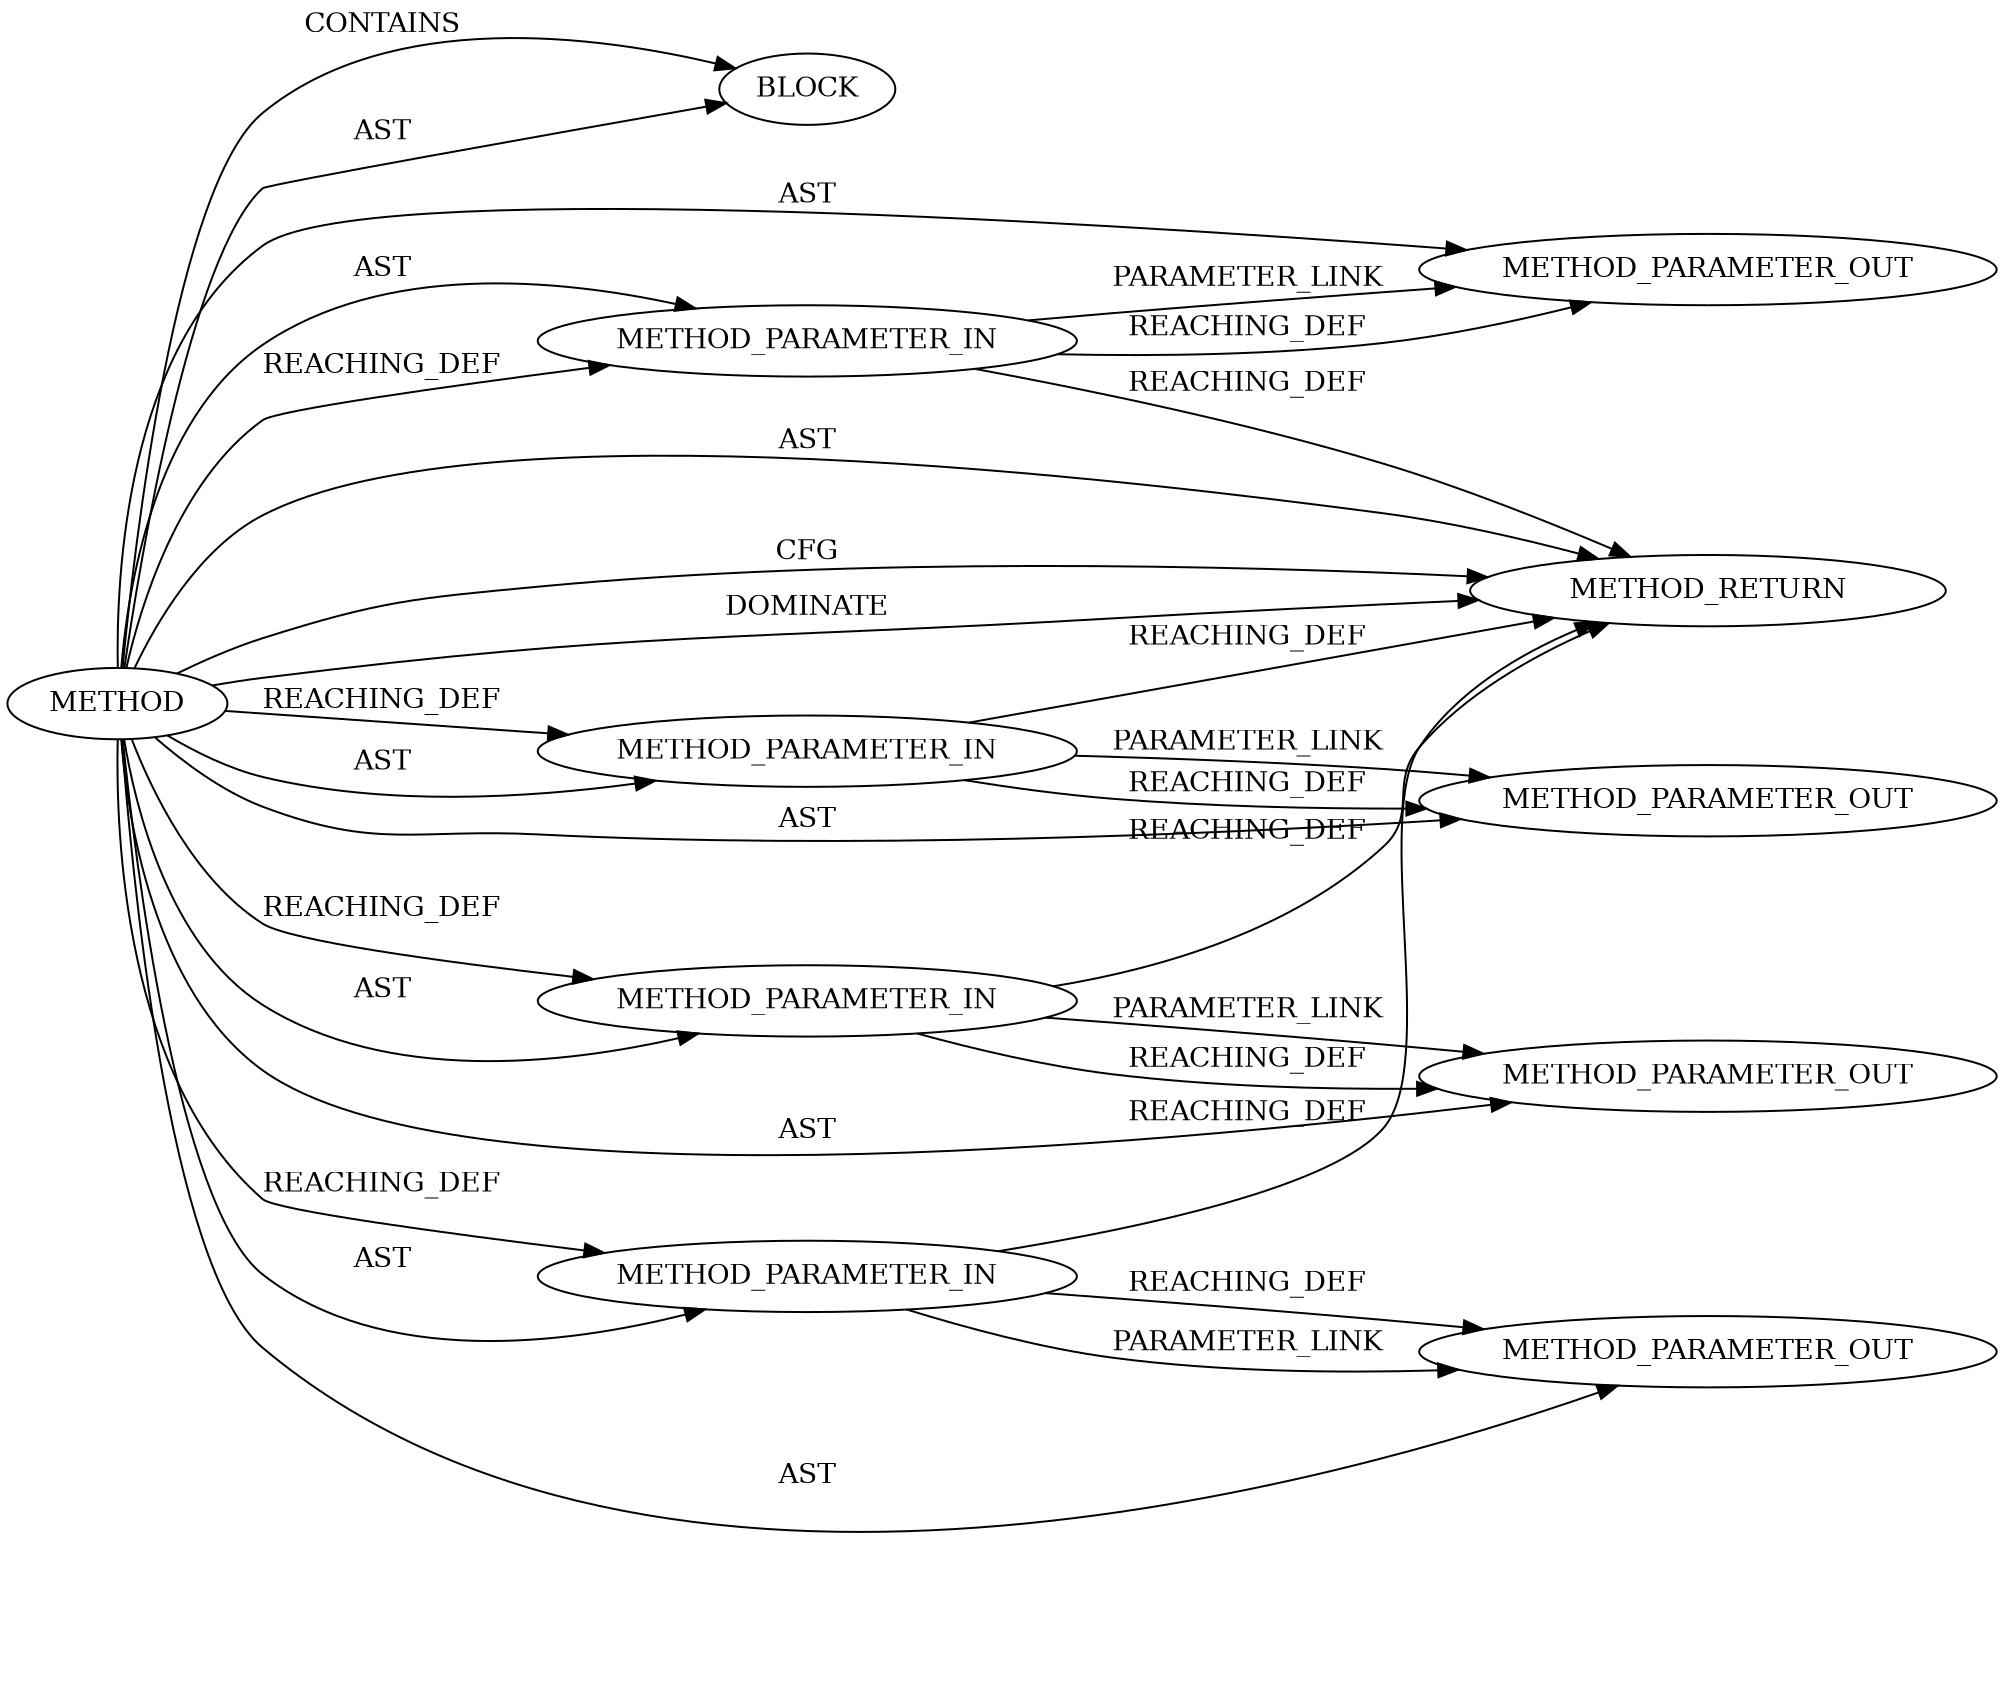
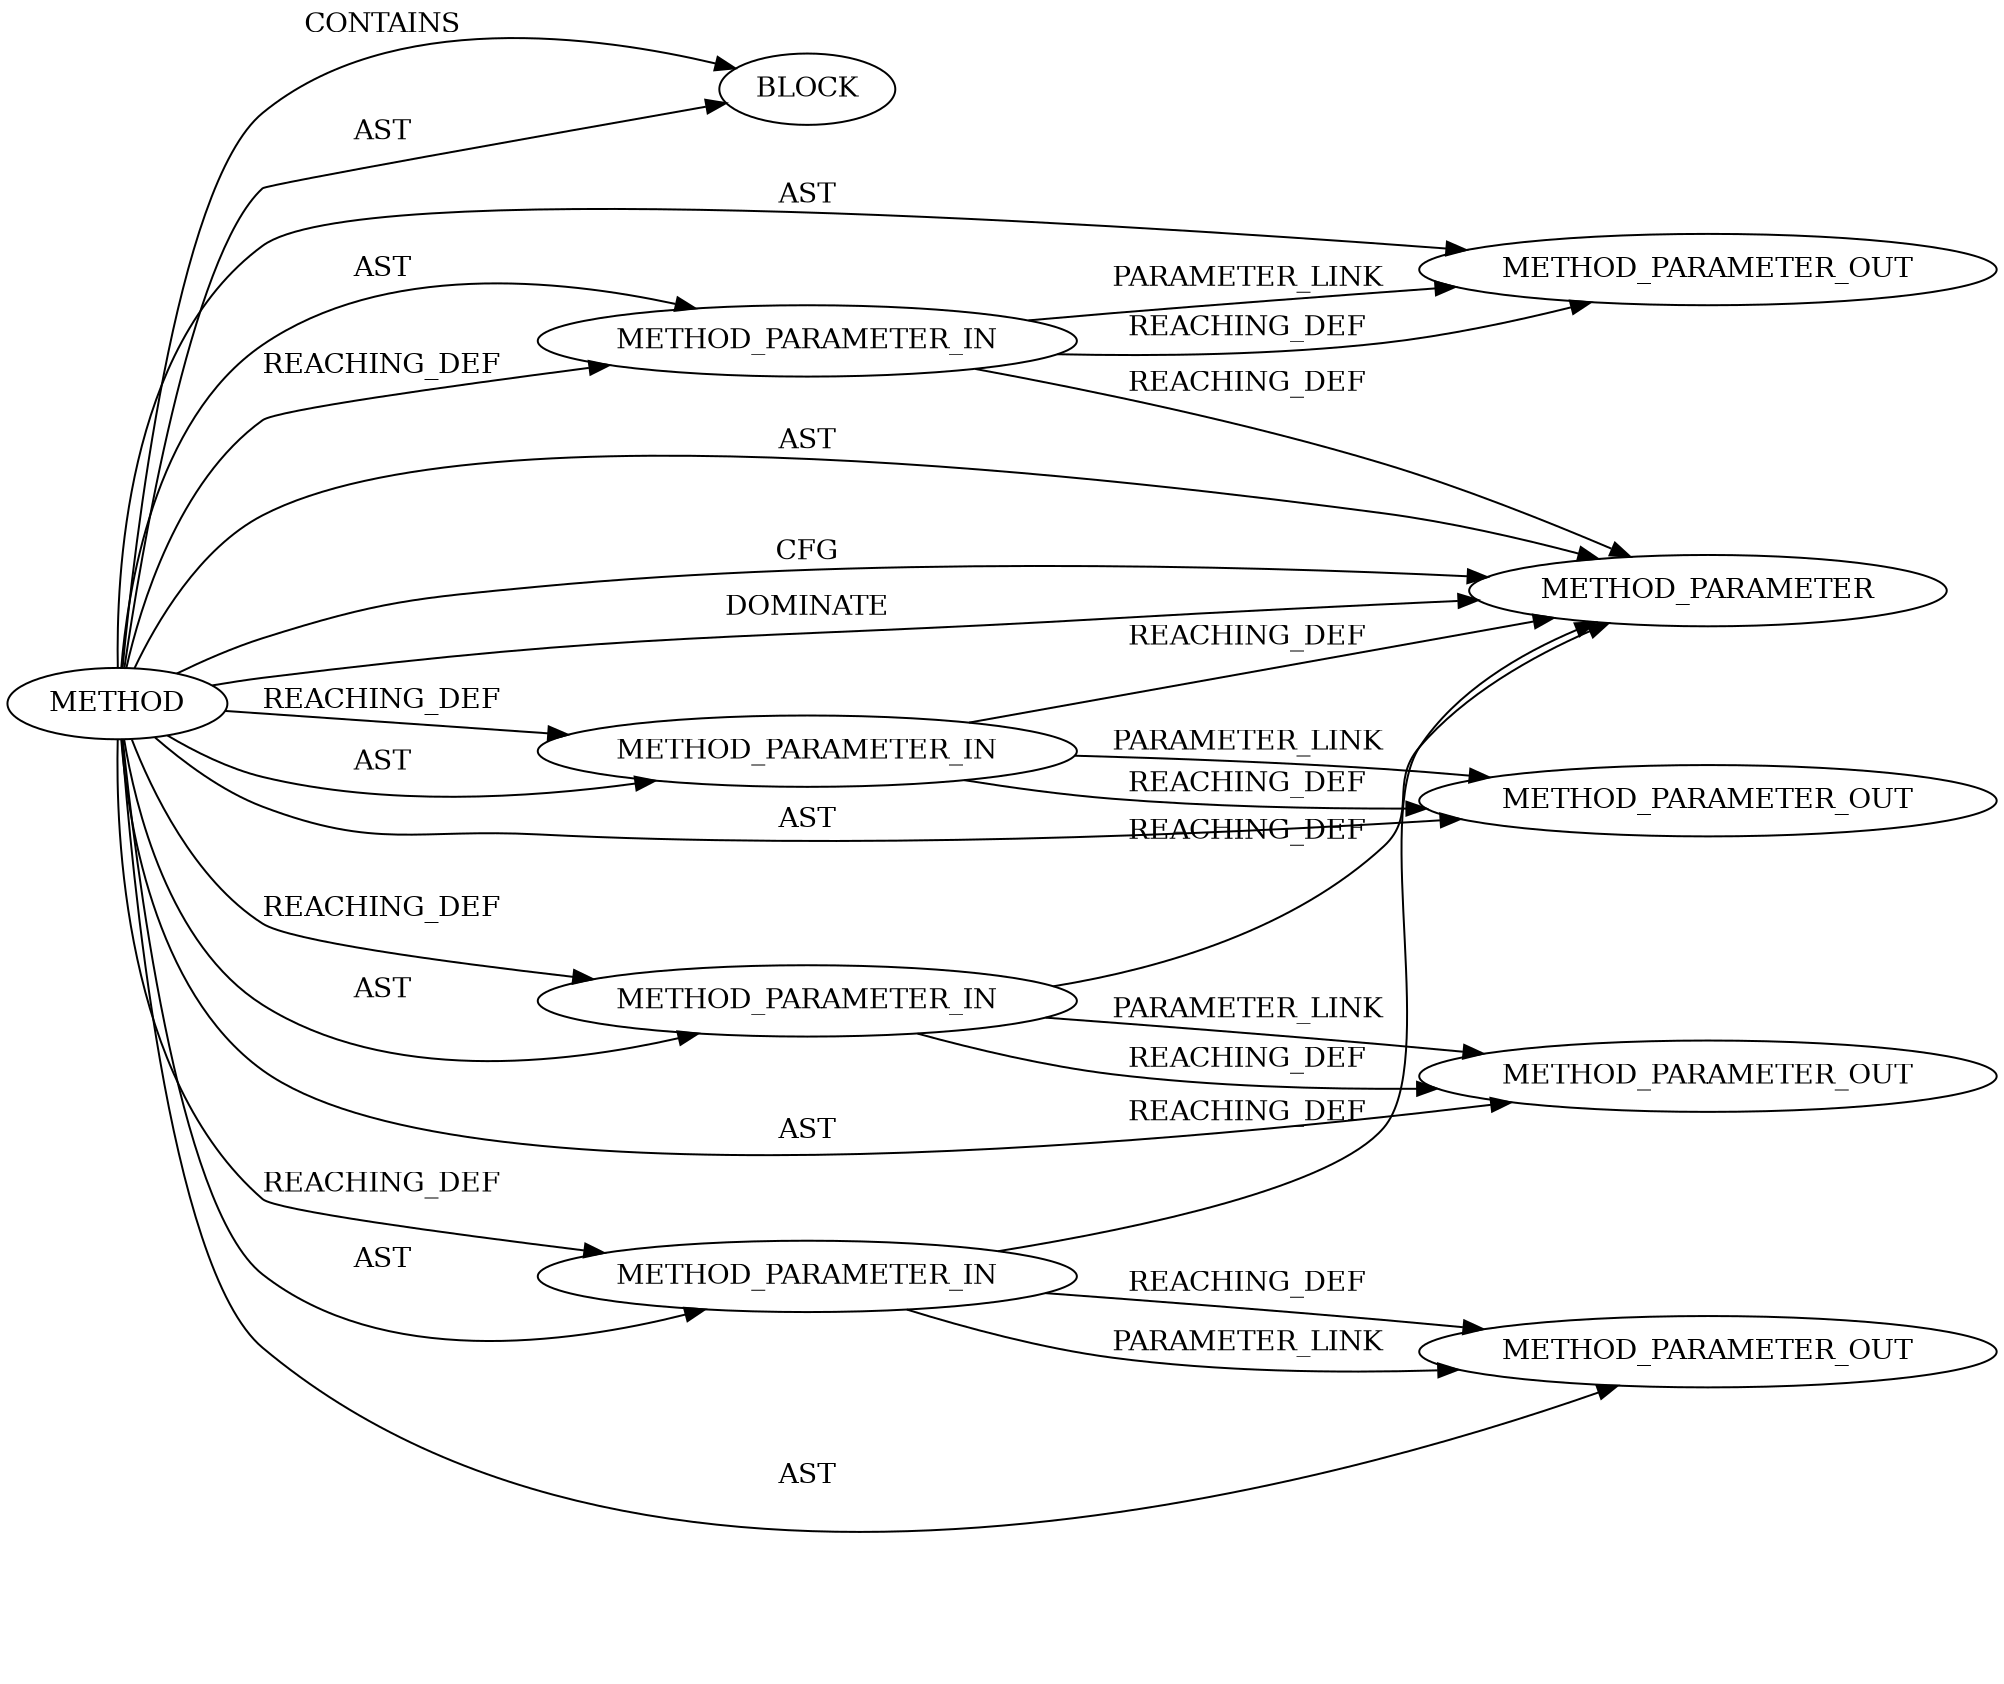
node "METHOD_RETURN": label "METHOD_RETURN" -> "METHOD_PARAMETER"
